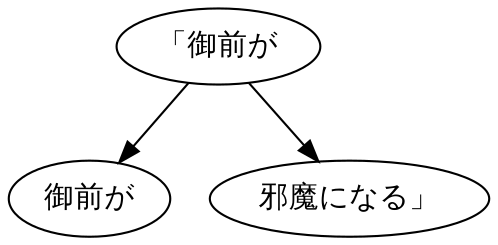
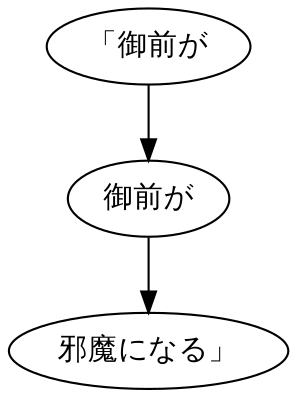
edge "「御前が" -> "邪魔になる」": now "御前が" -> "邪魔になる」"
